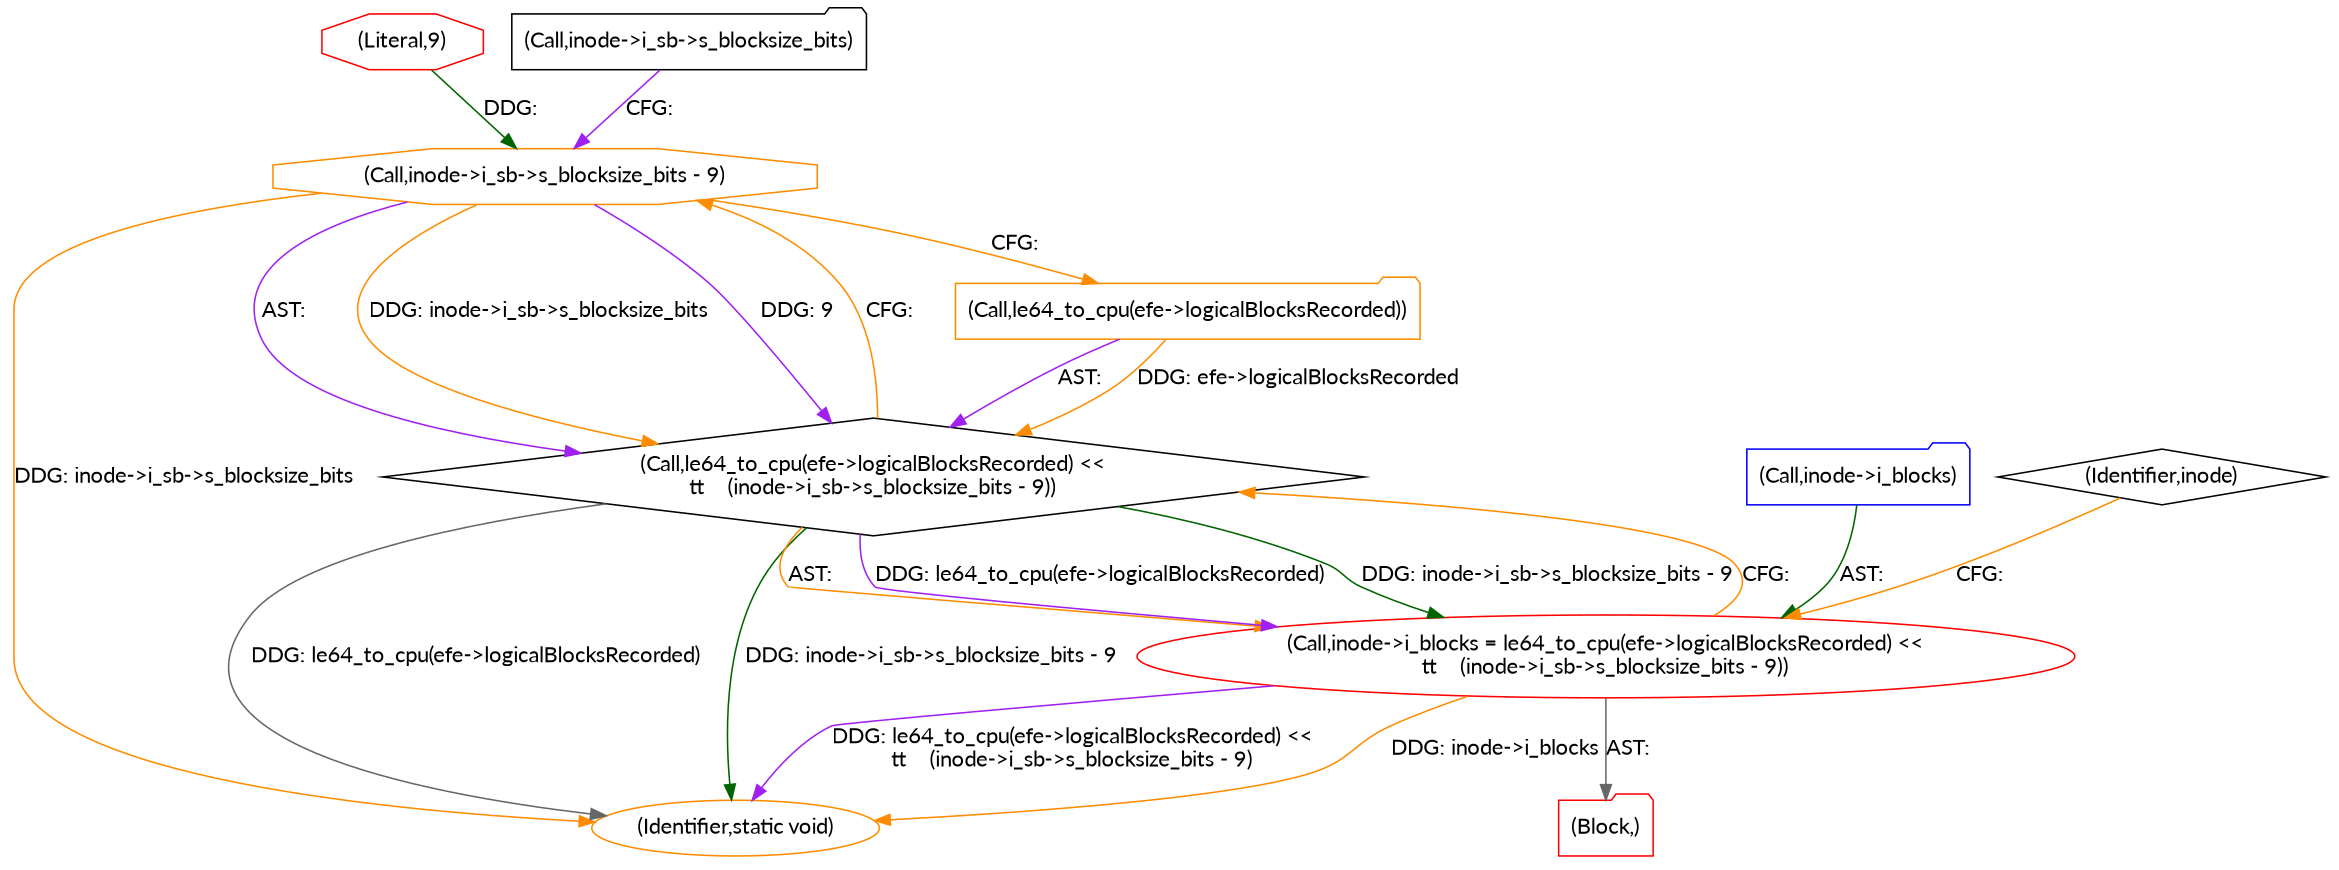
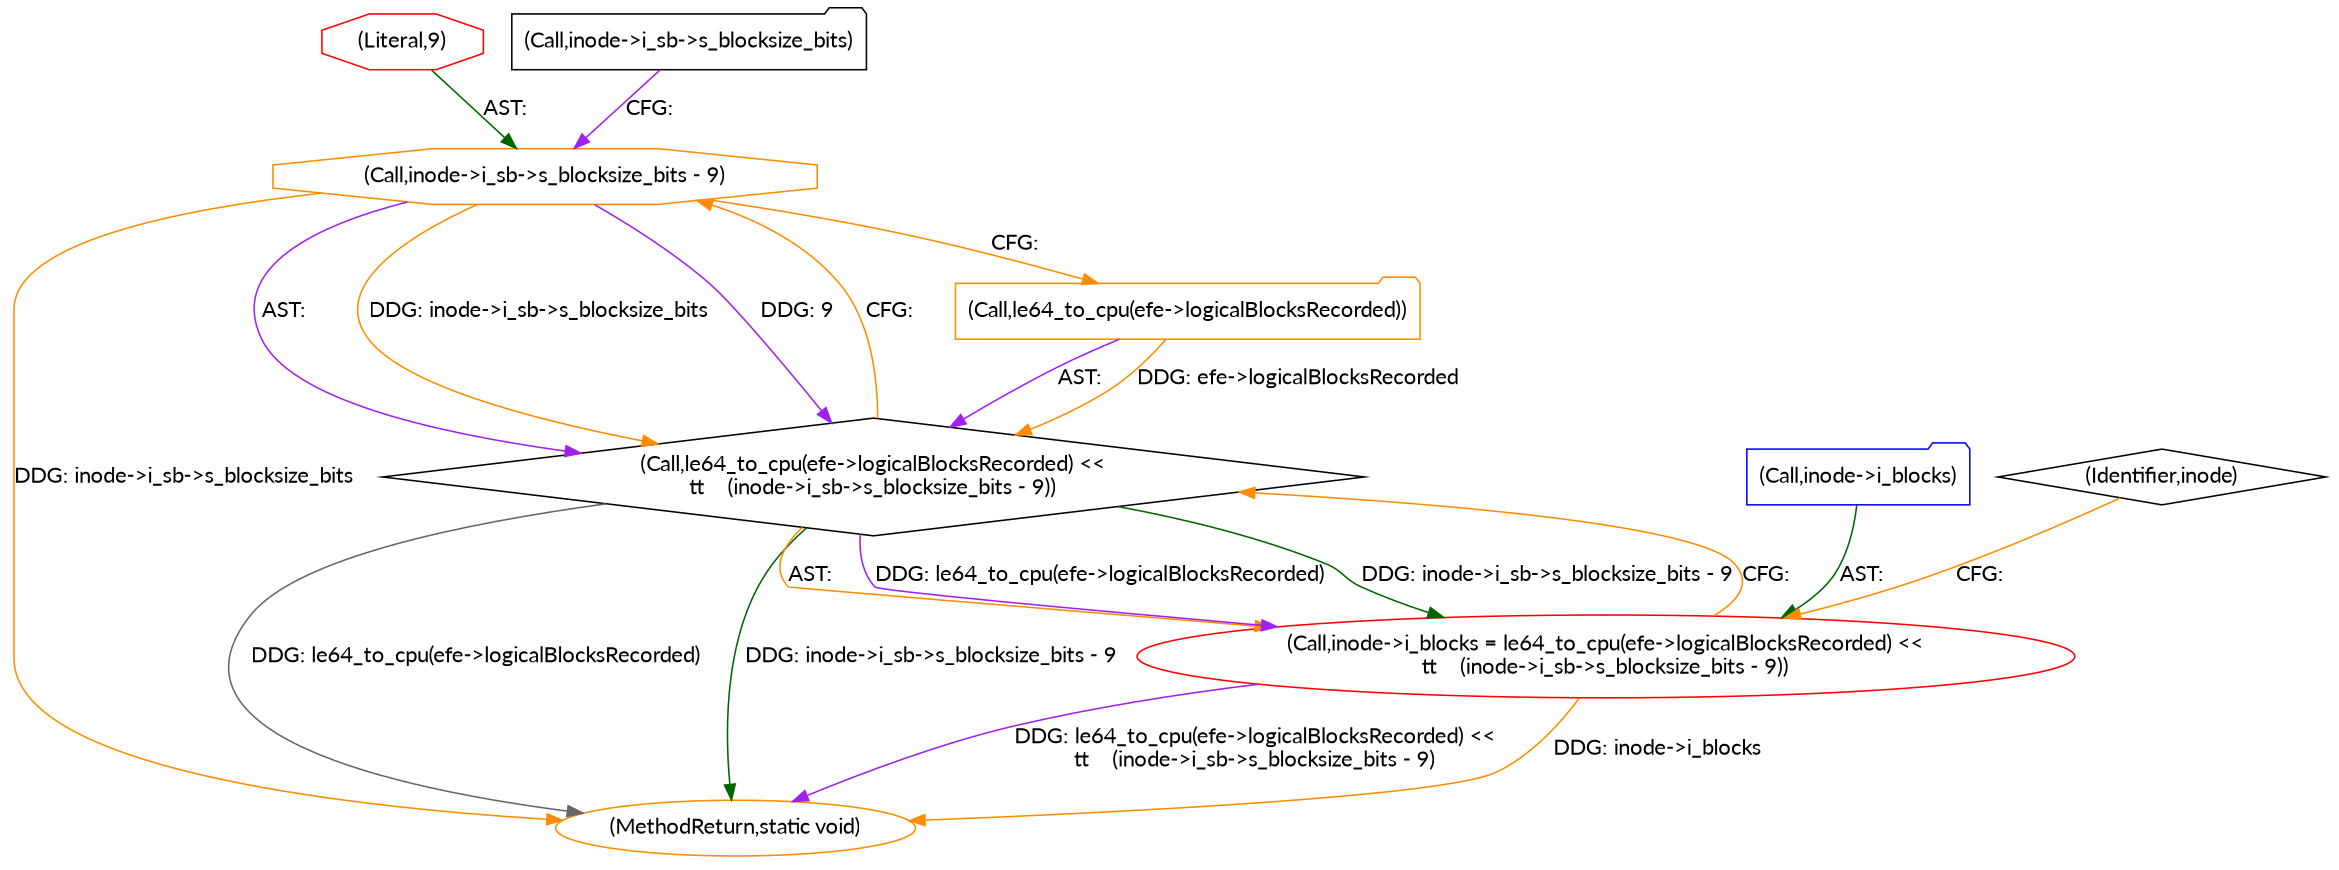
edge "(Literal,9)" -> "(Call,inode->i_sb->s_blocksize_bits - 9)": label "DDG: " -> "AST: "
node "(Identifier,static void)": label "(Identifier,static void)" -> "(MethodReturn,static void)"
node "(Block,)": removed
